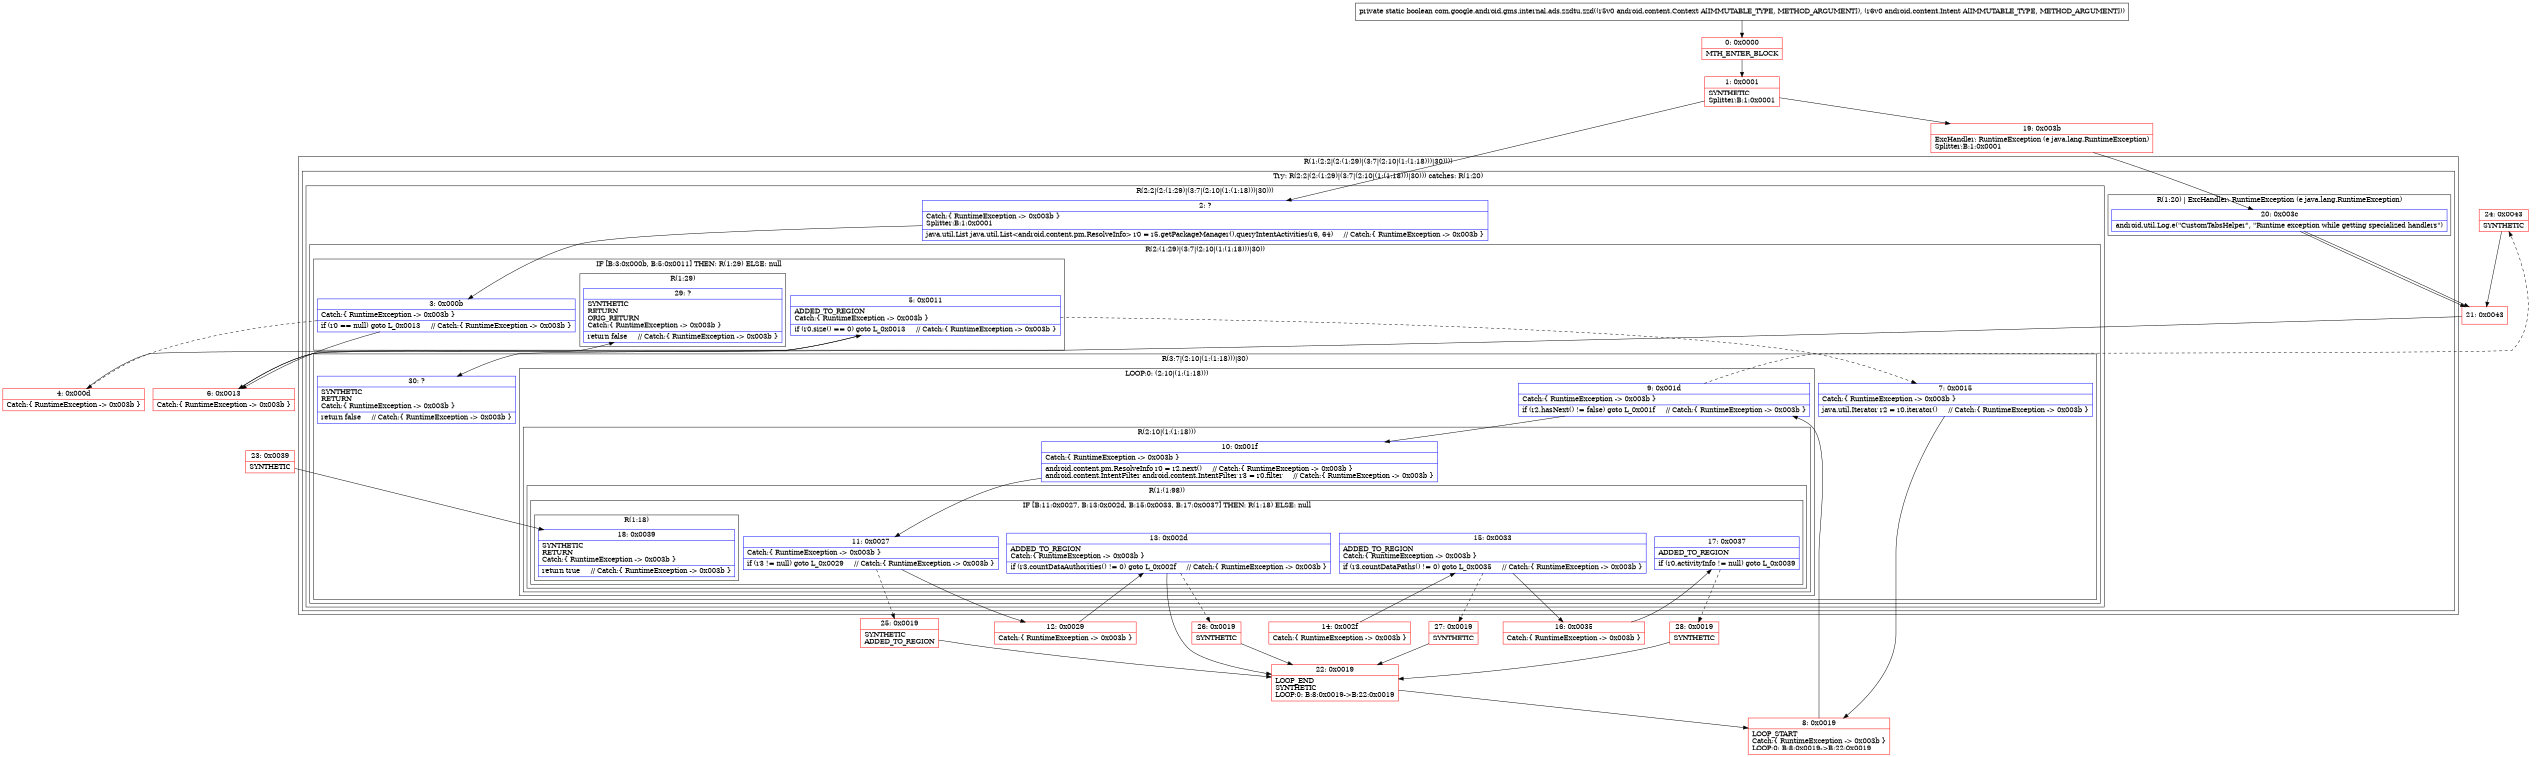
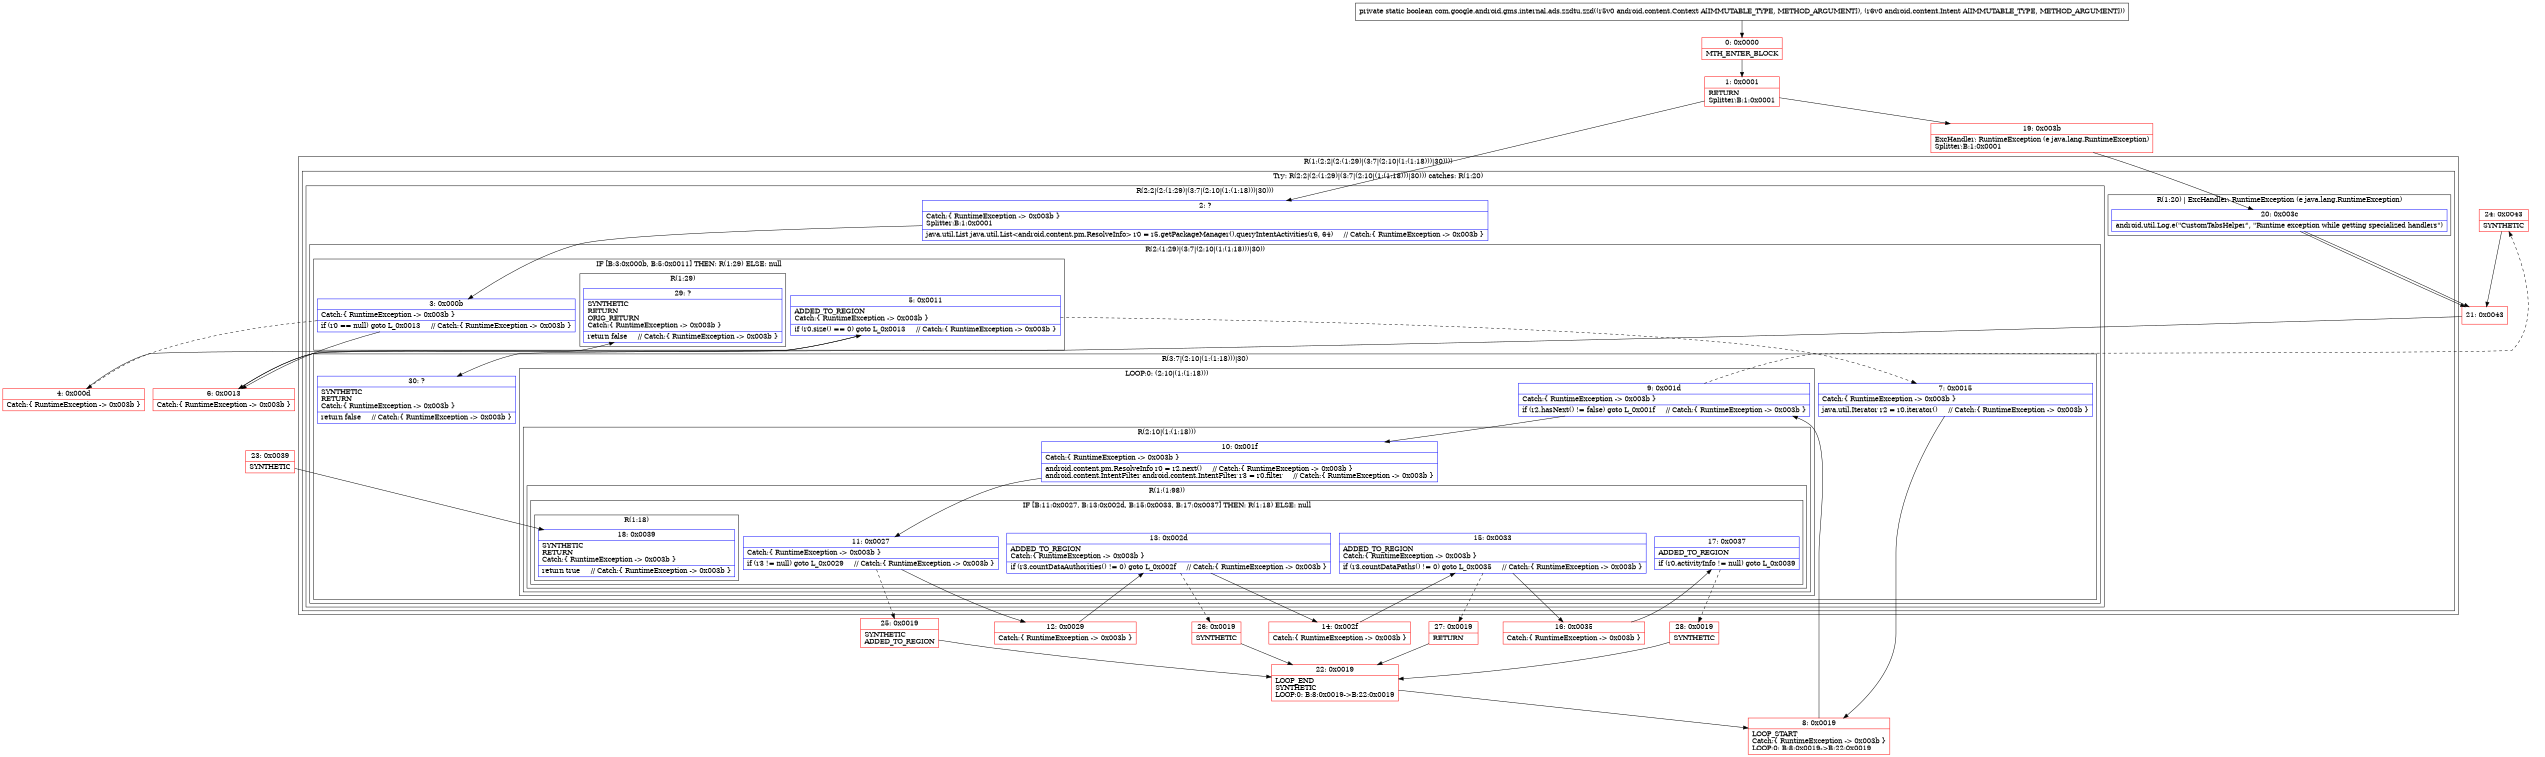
node "1: 0x0001": text "SYNTHETIC" -> "RETURN"
node "27: 0x0019": text "SYNTHETIC" -> "RETURN"
edge "13: 0x002d" -> "22: 0x0019": now "13: 0x002d" -> "14: 0x002f"
